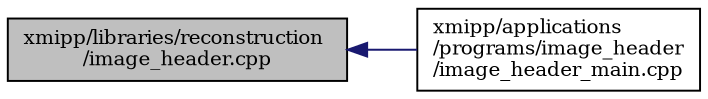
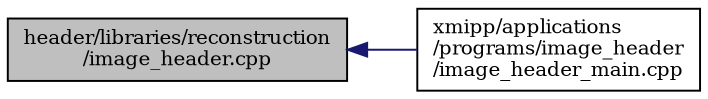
node "xmipp/libraries/reconstruction /image_header.cpp": label "xmipp/libraries/reconstruction /image_header.cpp" -> "header/libraries/reconstruction /image_header.cpp"
